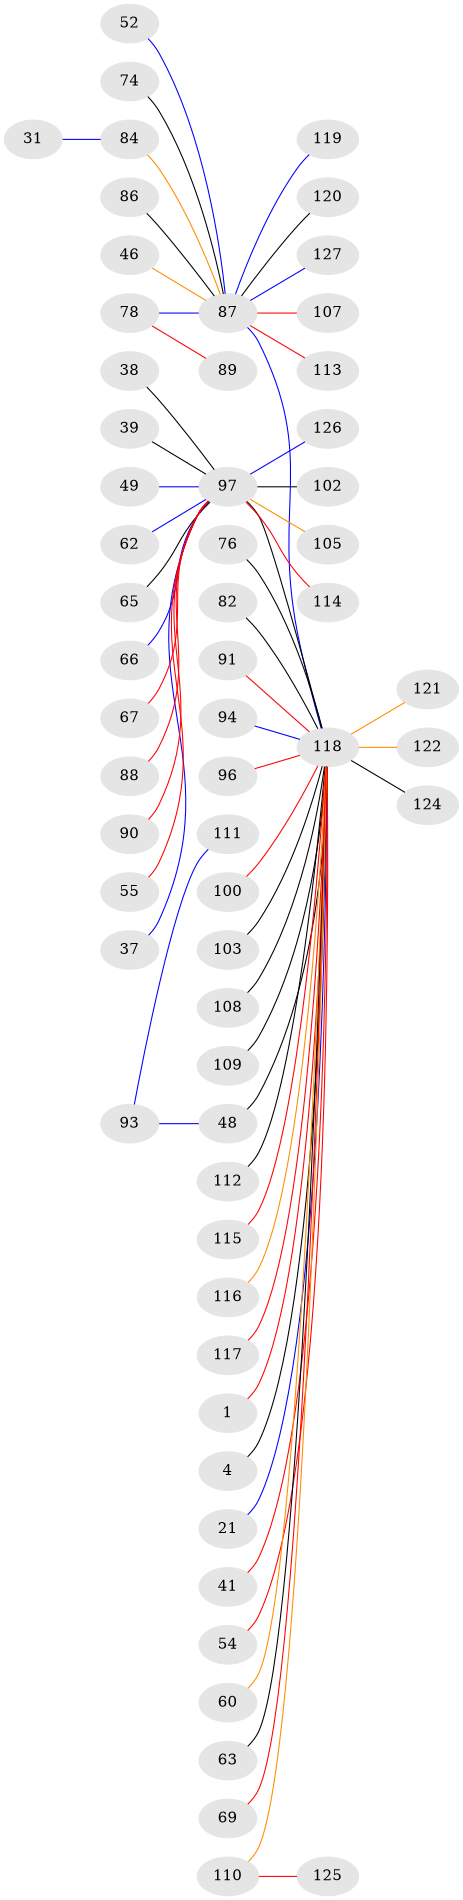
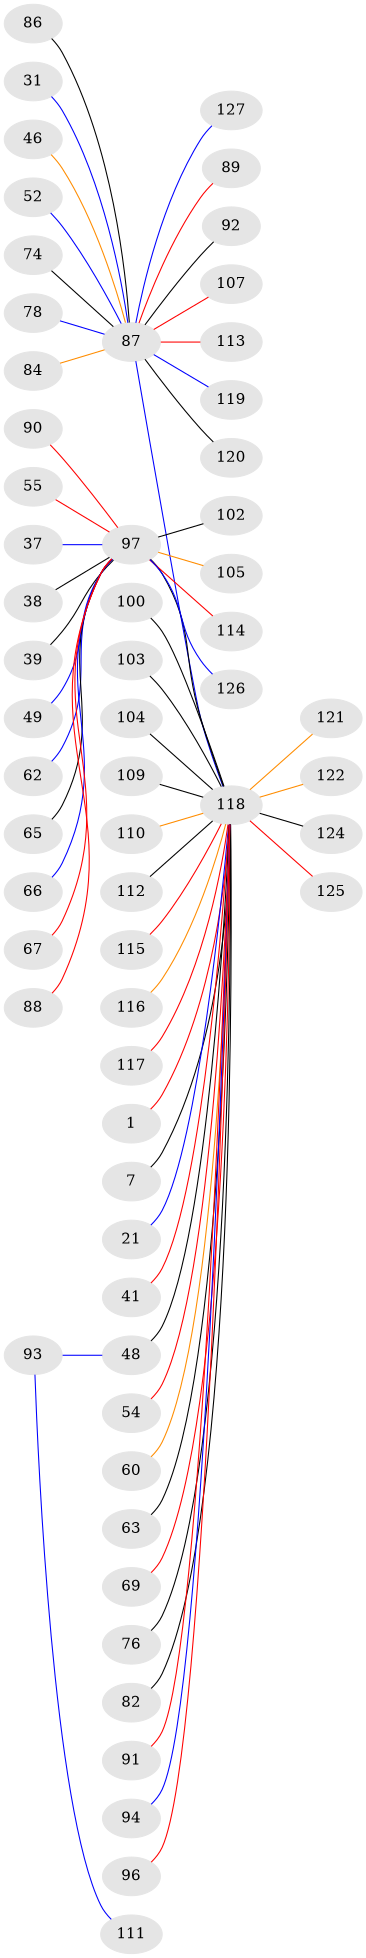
edge "31" -- "84": now "31" -- "87"
node "92": added
edge "78" -- "89": now "87" -- "89"
edge "118" -- "100": color red -> black
node "108": label "108" -> "104"
node "4": label "4" -> "7"
edge "110" -- "125": now "118" -- "125"
